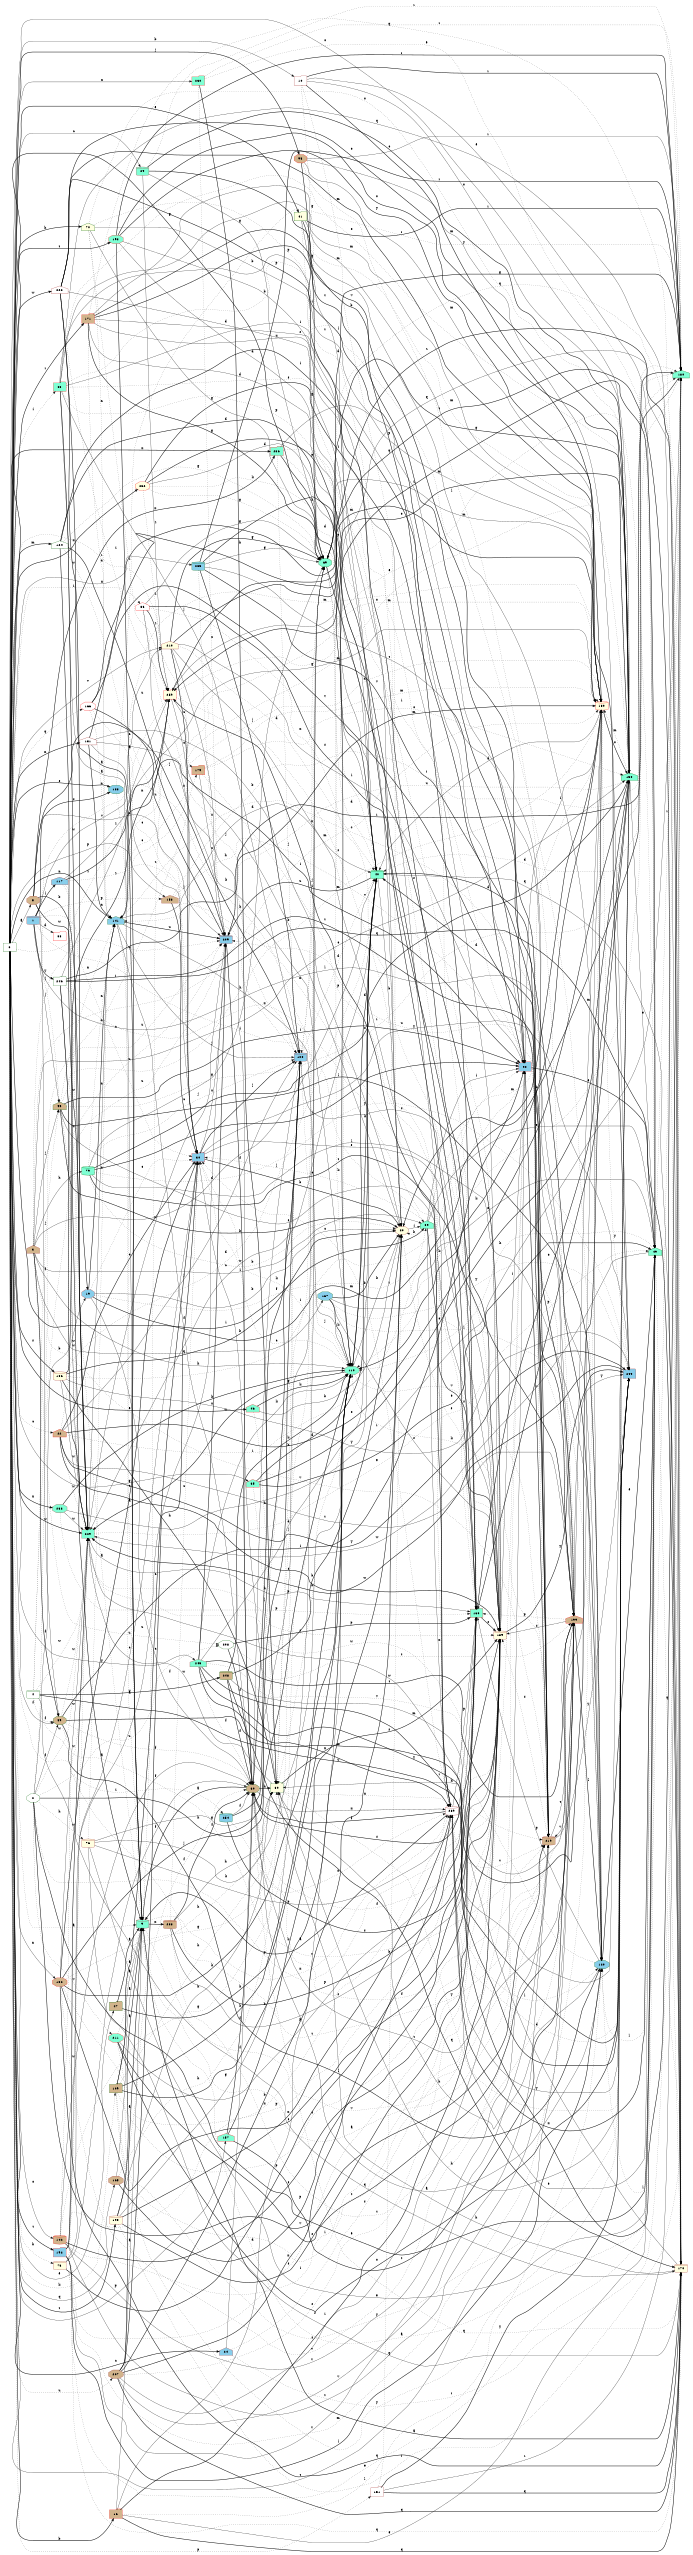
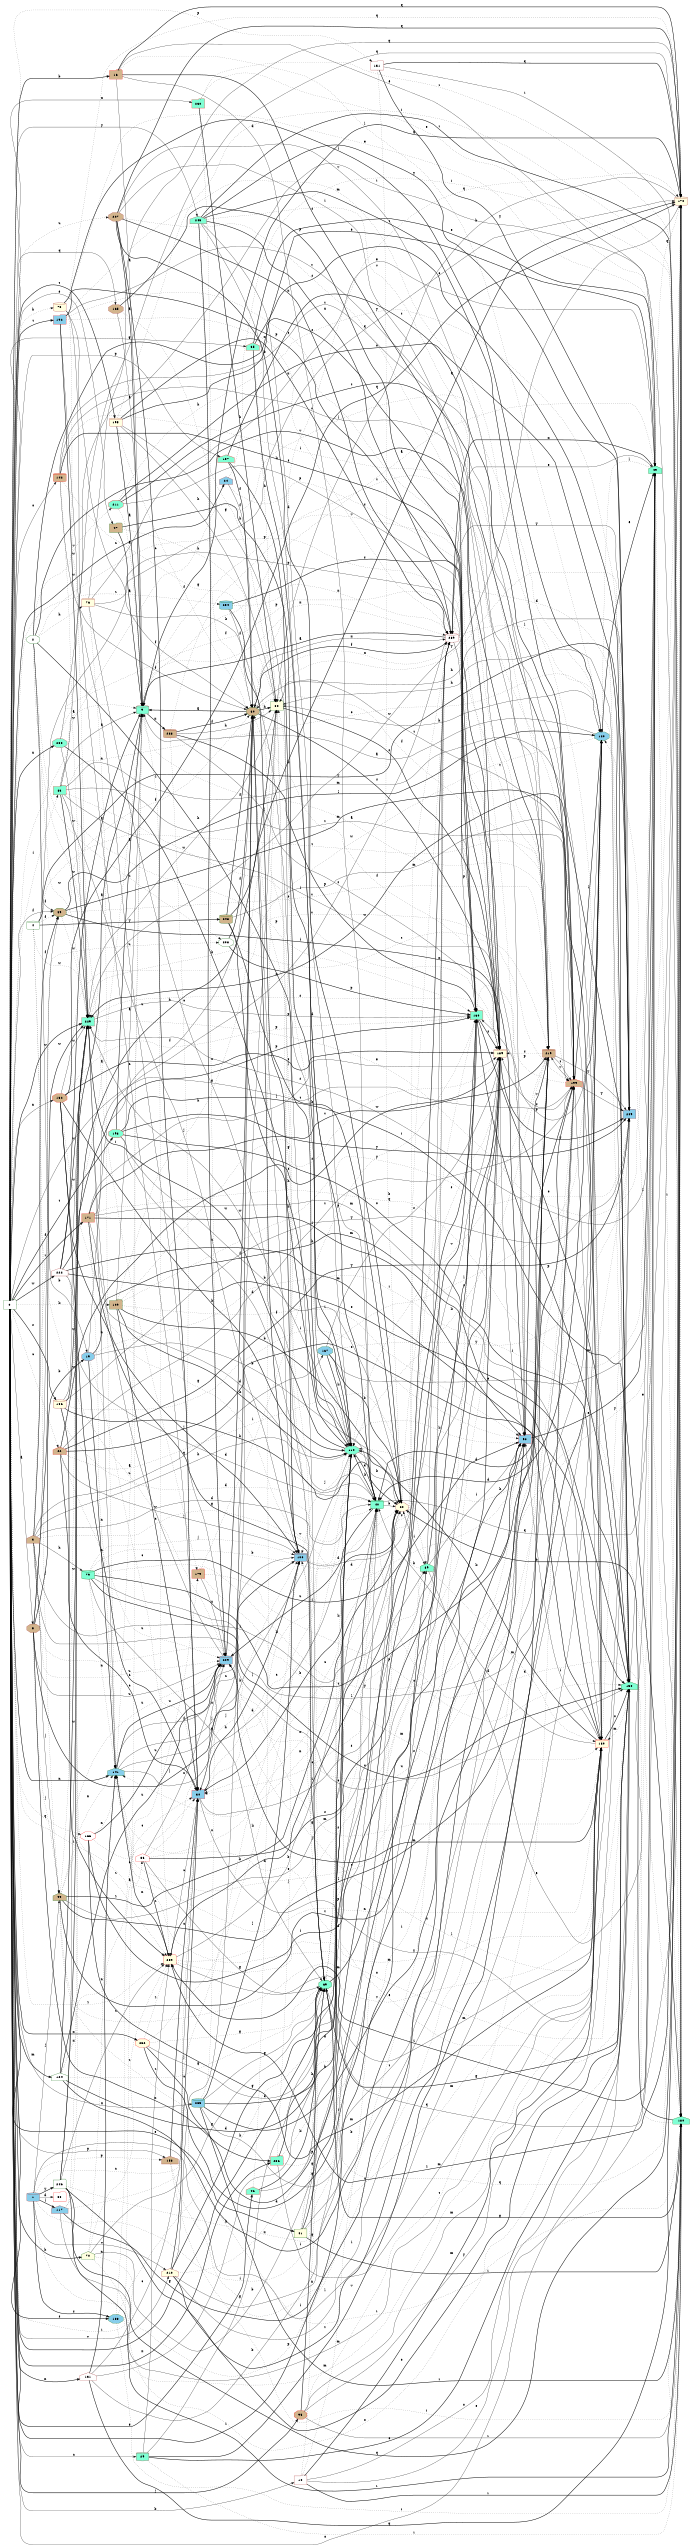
edge "120" -> "60": now "120" -> "9"
